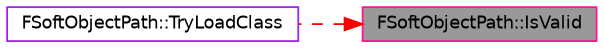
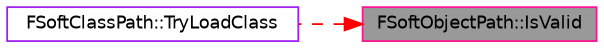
node "FSoftObjectPath::TryLoadClass": label "FSoftObjectPath::TryLoadClass" -> "FSoftClassPath::TryLoadClass"
